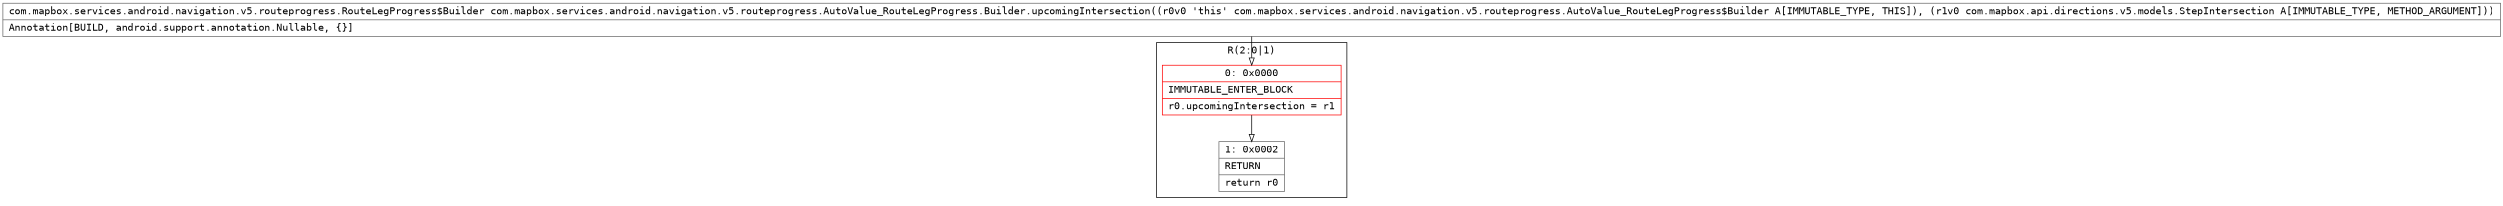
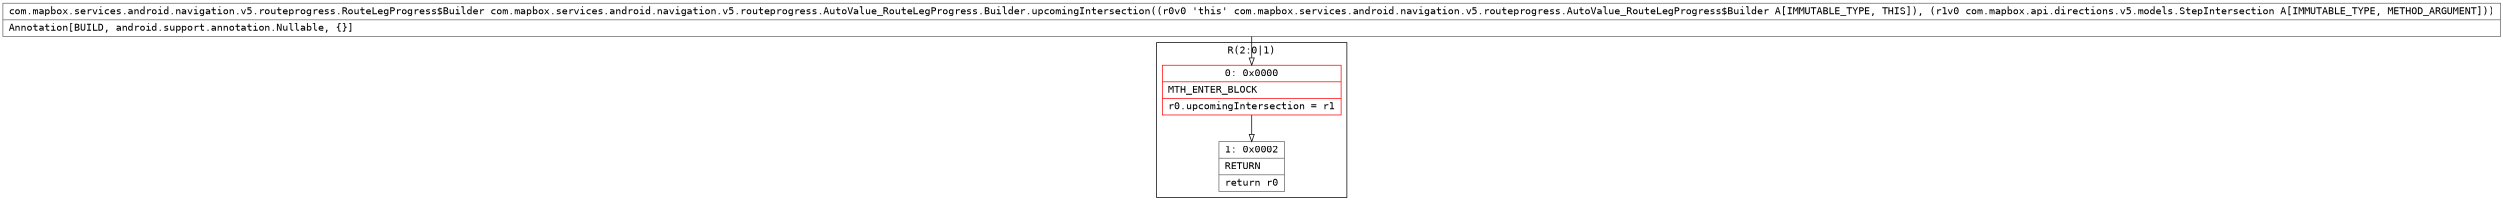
node "0: 0x0000": text "IMMUTABLE_ENTER_BLOCK" -> "MTH_ENTER_BLOCK"
